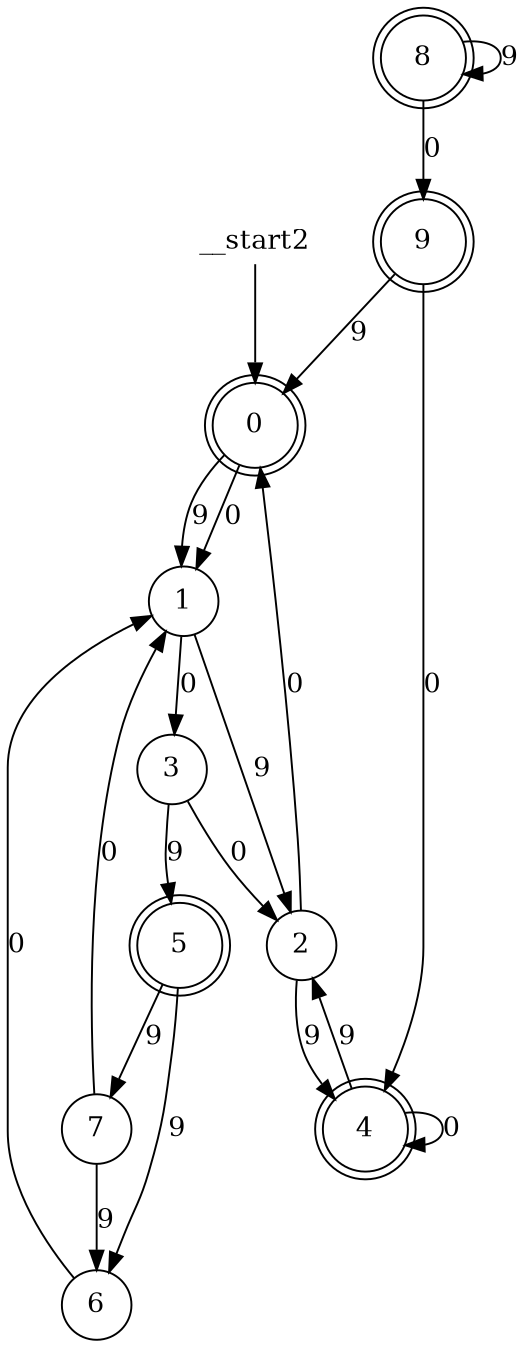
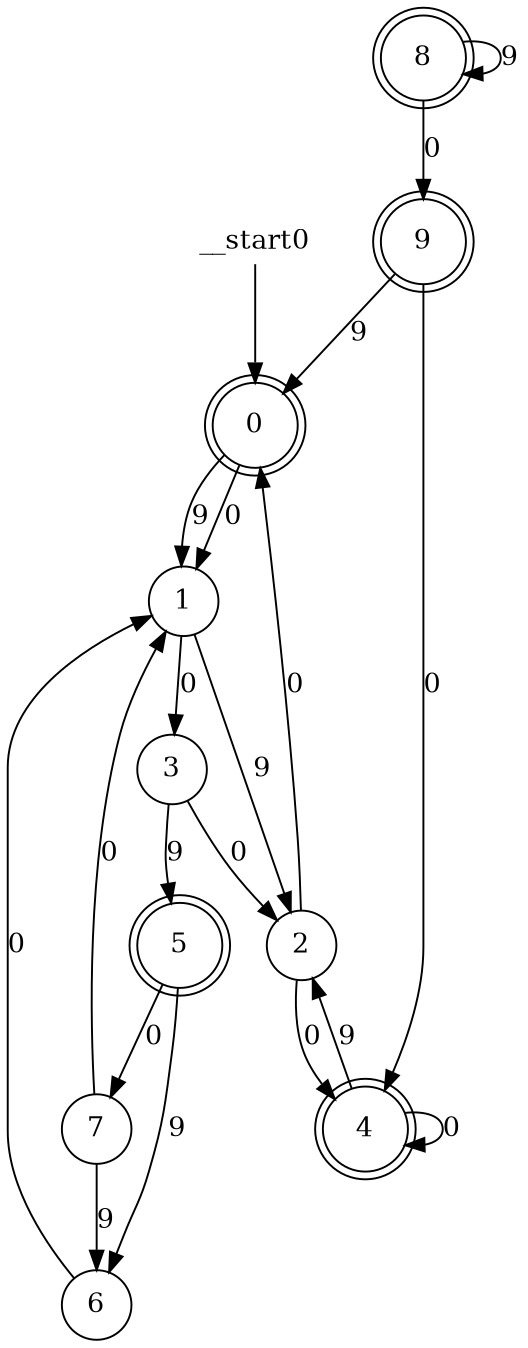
node "__start2": label "__start2" -> "__start0"
edge "5" -> "7": label "9" -> "0"
edge "2" -> "4": label "9" -> "0"
